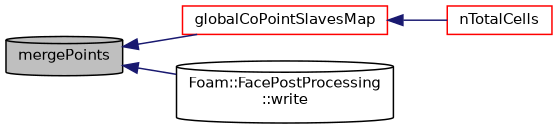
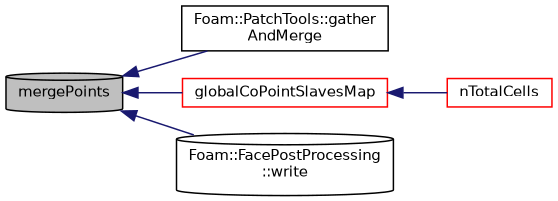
node "Foam::PatchTools::gather AndMerge": added
